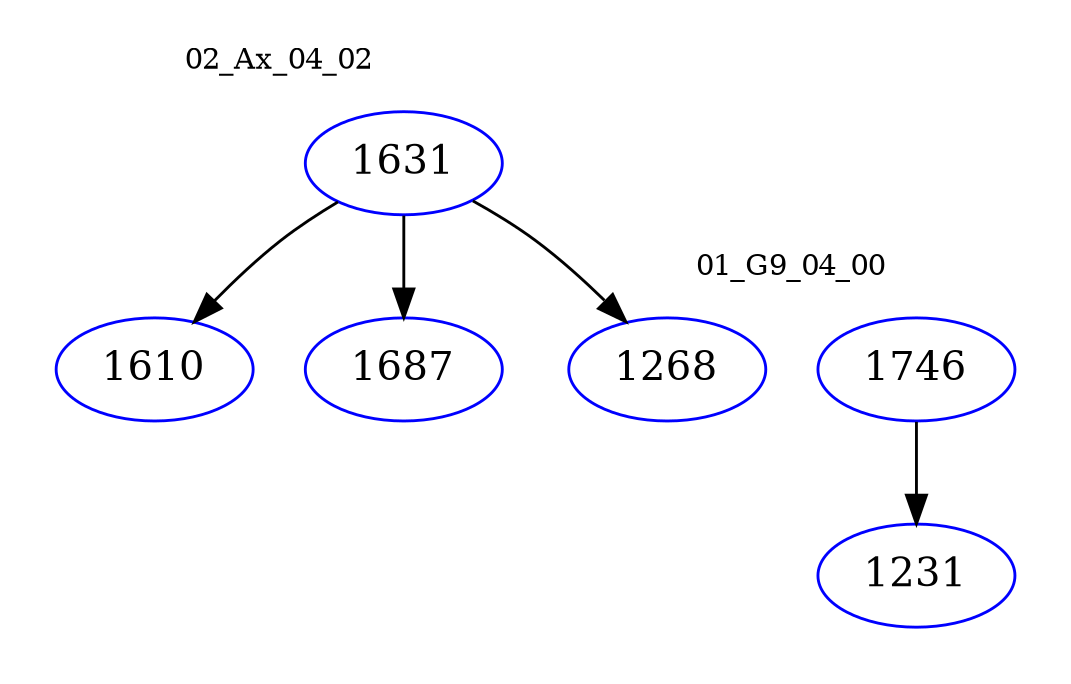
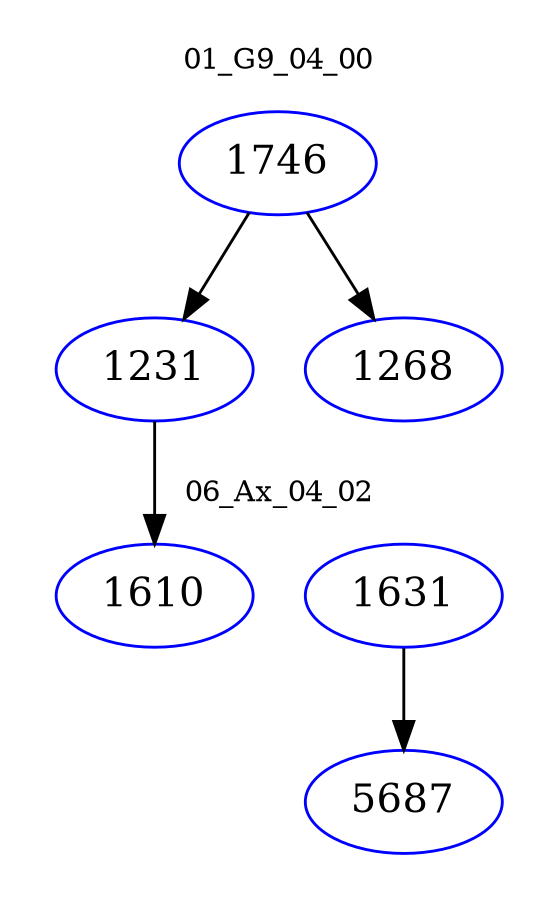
cluster "02_Ax_04_02": label "02_Ax_04_02" -> "06_Ax_04_02"
edge "1631" -> "1610": now "1231" -> "1610"
edge "1631" -> "1268": now "1746" -> "1268"
node "1687": label "1687" -> "5687"
